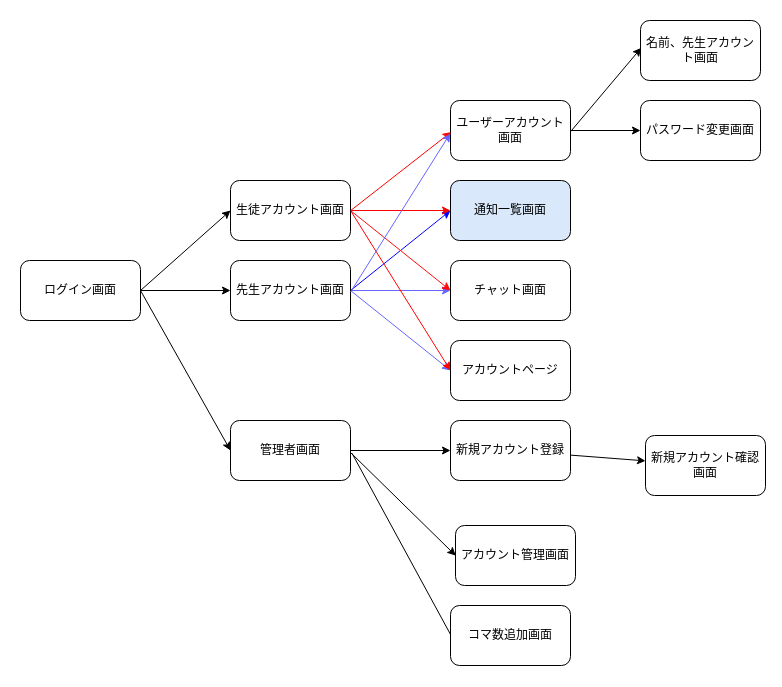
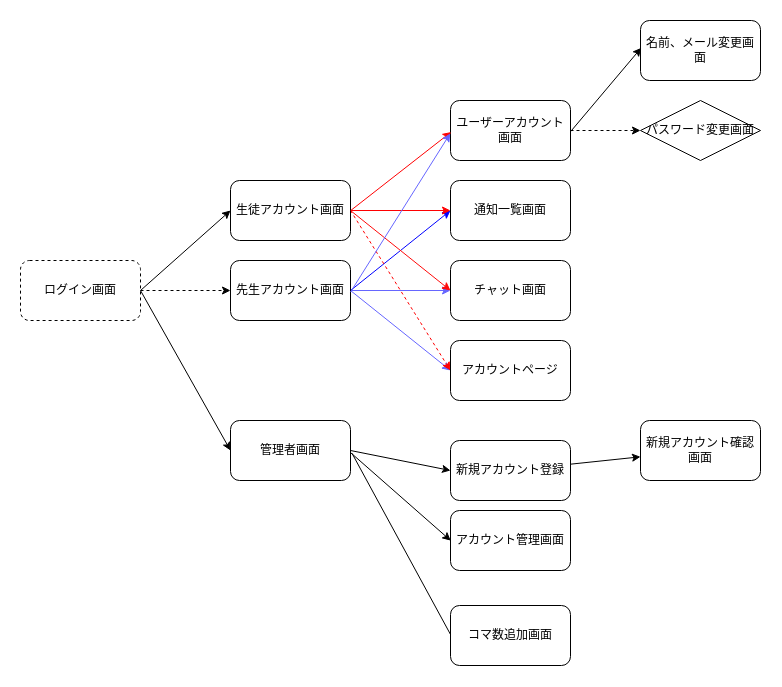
node "名前、先生アカウント画面": label "名前、先生アカウント画面" -> "名前、メール変更画面"
edge "ユーザーアカウント画面" -> "パスワード変更画面": style solid -> dashed
node "パスワード変更画面": shape rounded rectangle -> diamond
node "通知一覧画面": fillcolor #dae8fc -> #ffffff
edge "生徒アカウント画面" -> "アカウントページ": style solid -> dashed
node "ログイン画面": style solid -> dashed
edge "ログイン画面" -> "先生アカウント画面": style solid -> dashed
node "新規アカウント登録": moved (511, 451) -> (511, 471)
node "新規アカウント確認画面": moved (706, 466) -> (701, 451)
node "アカウント管理画面": moved (516, 556) -> (511, 541)
